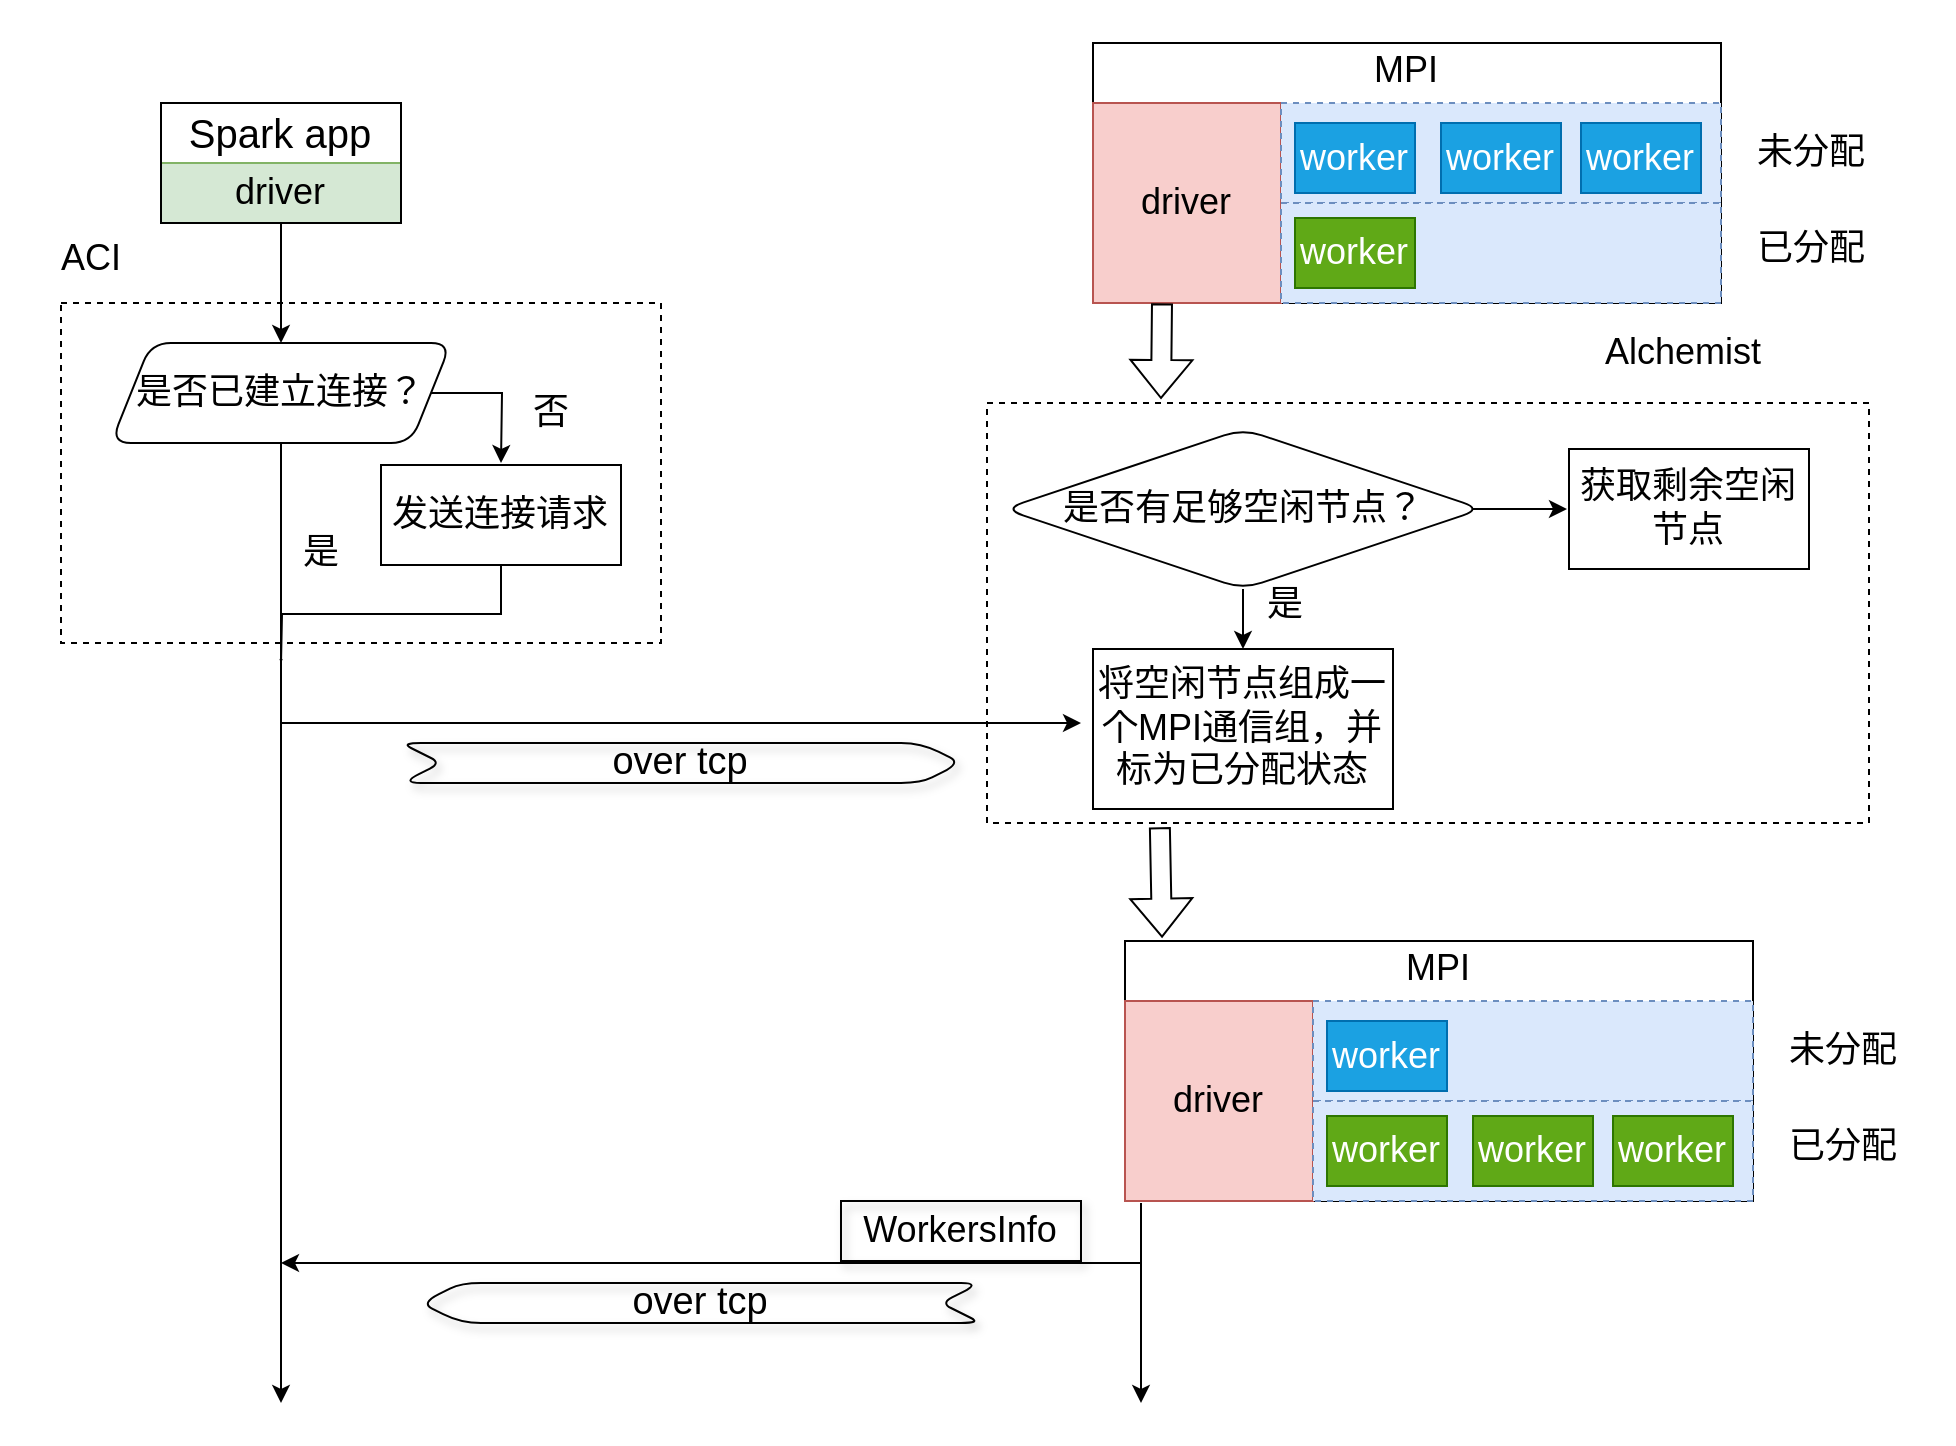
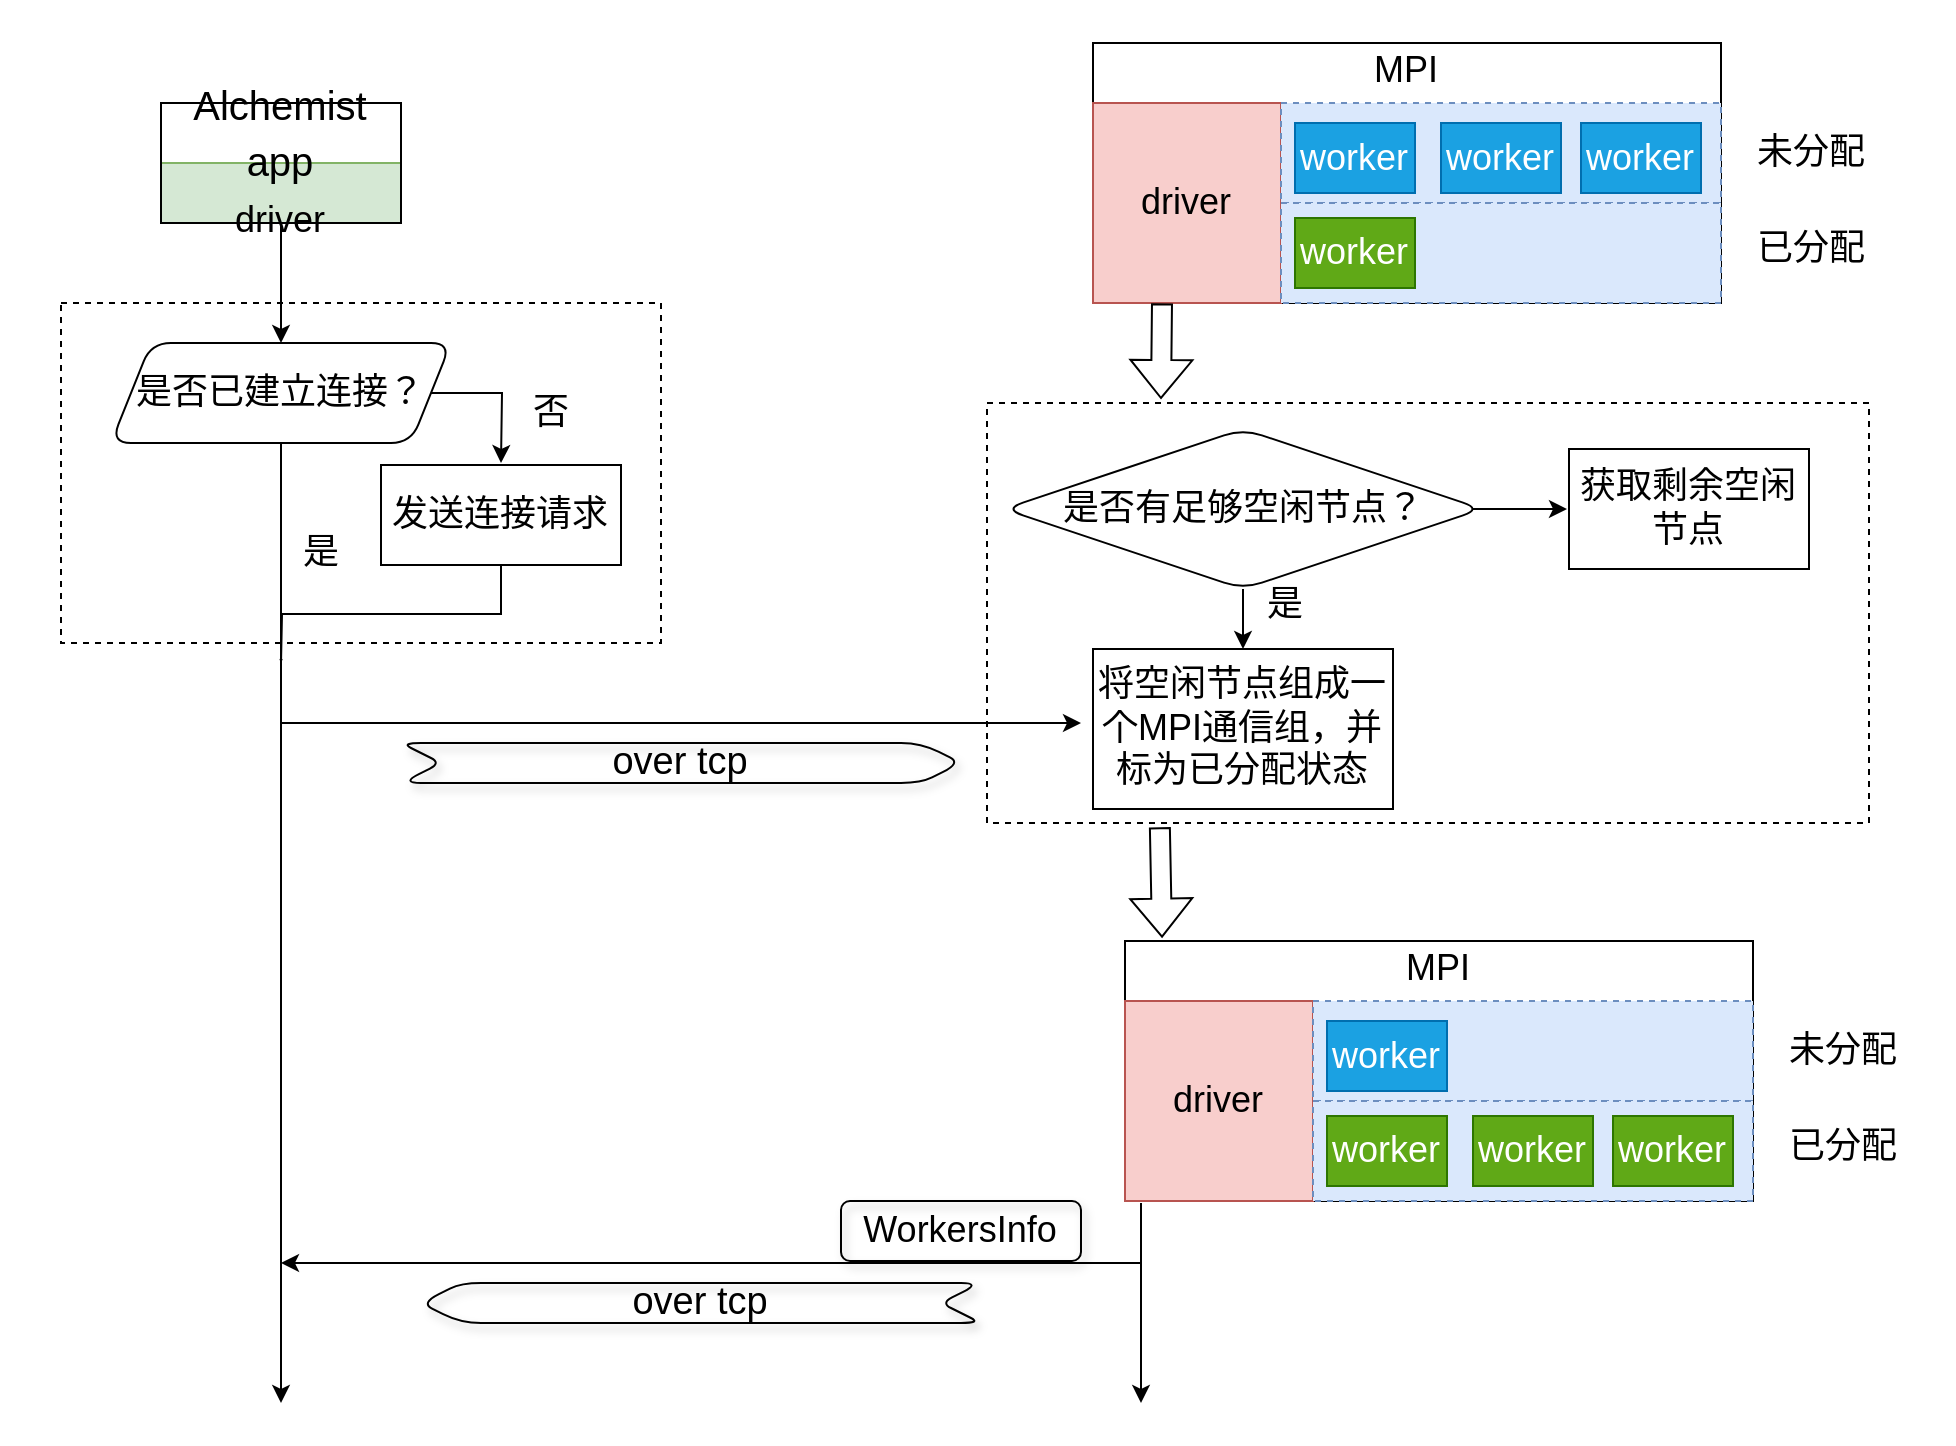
node "Spark app driver": label "Spark app driver" -> "Alchemist app driver"
node "ACI": removed
node "Alchemist": removed
node "WorkersInfo": shape rectangle -> rounded rectangle
